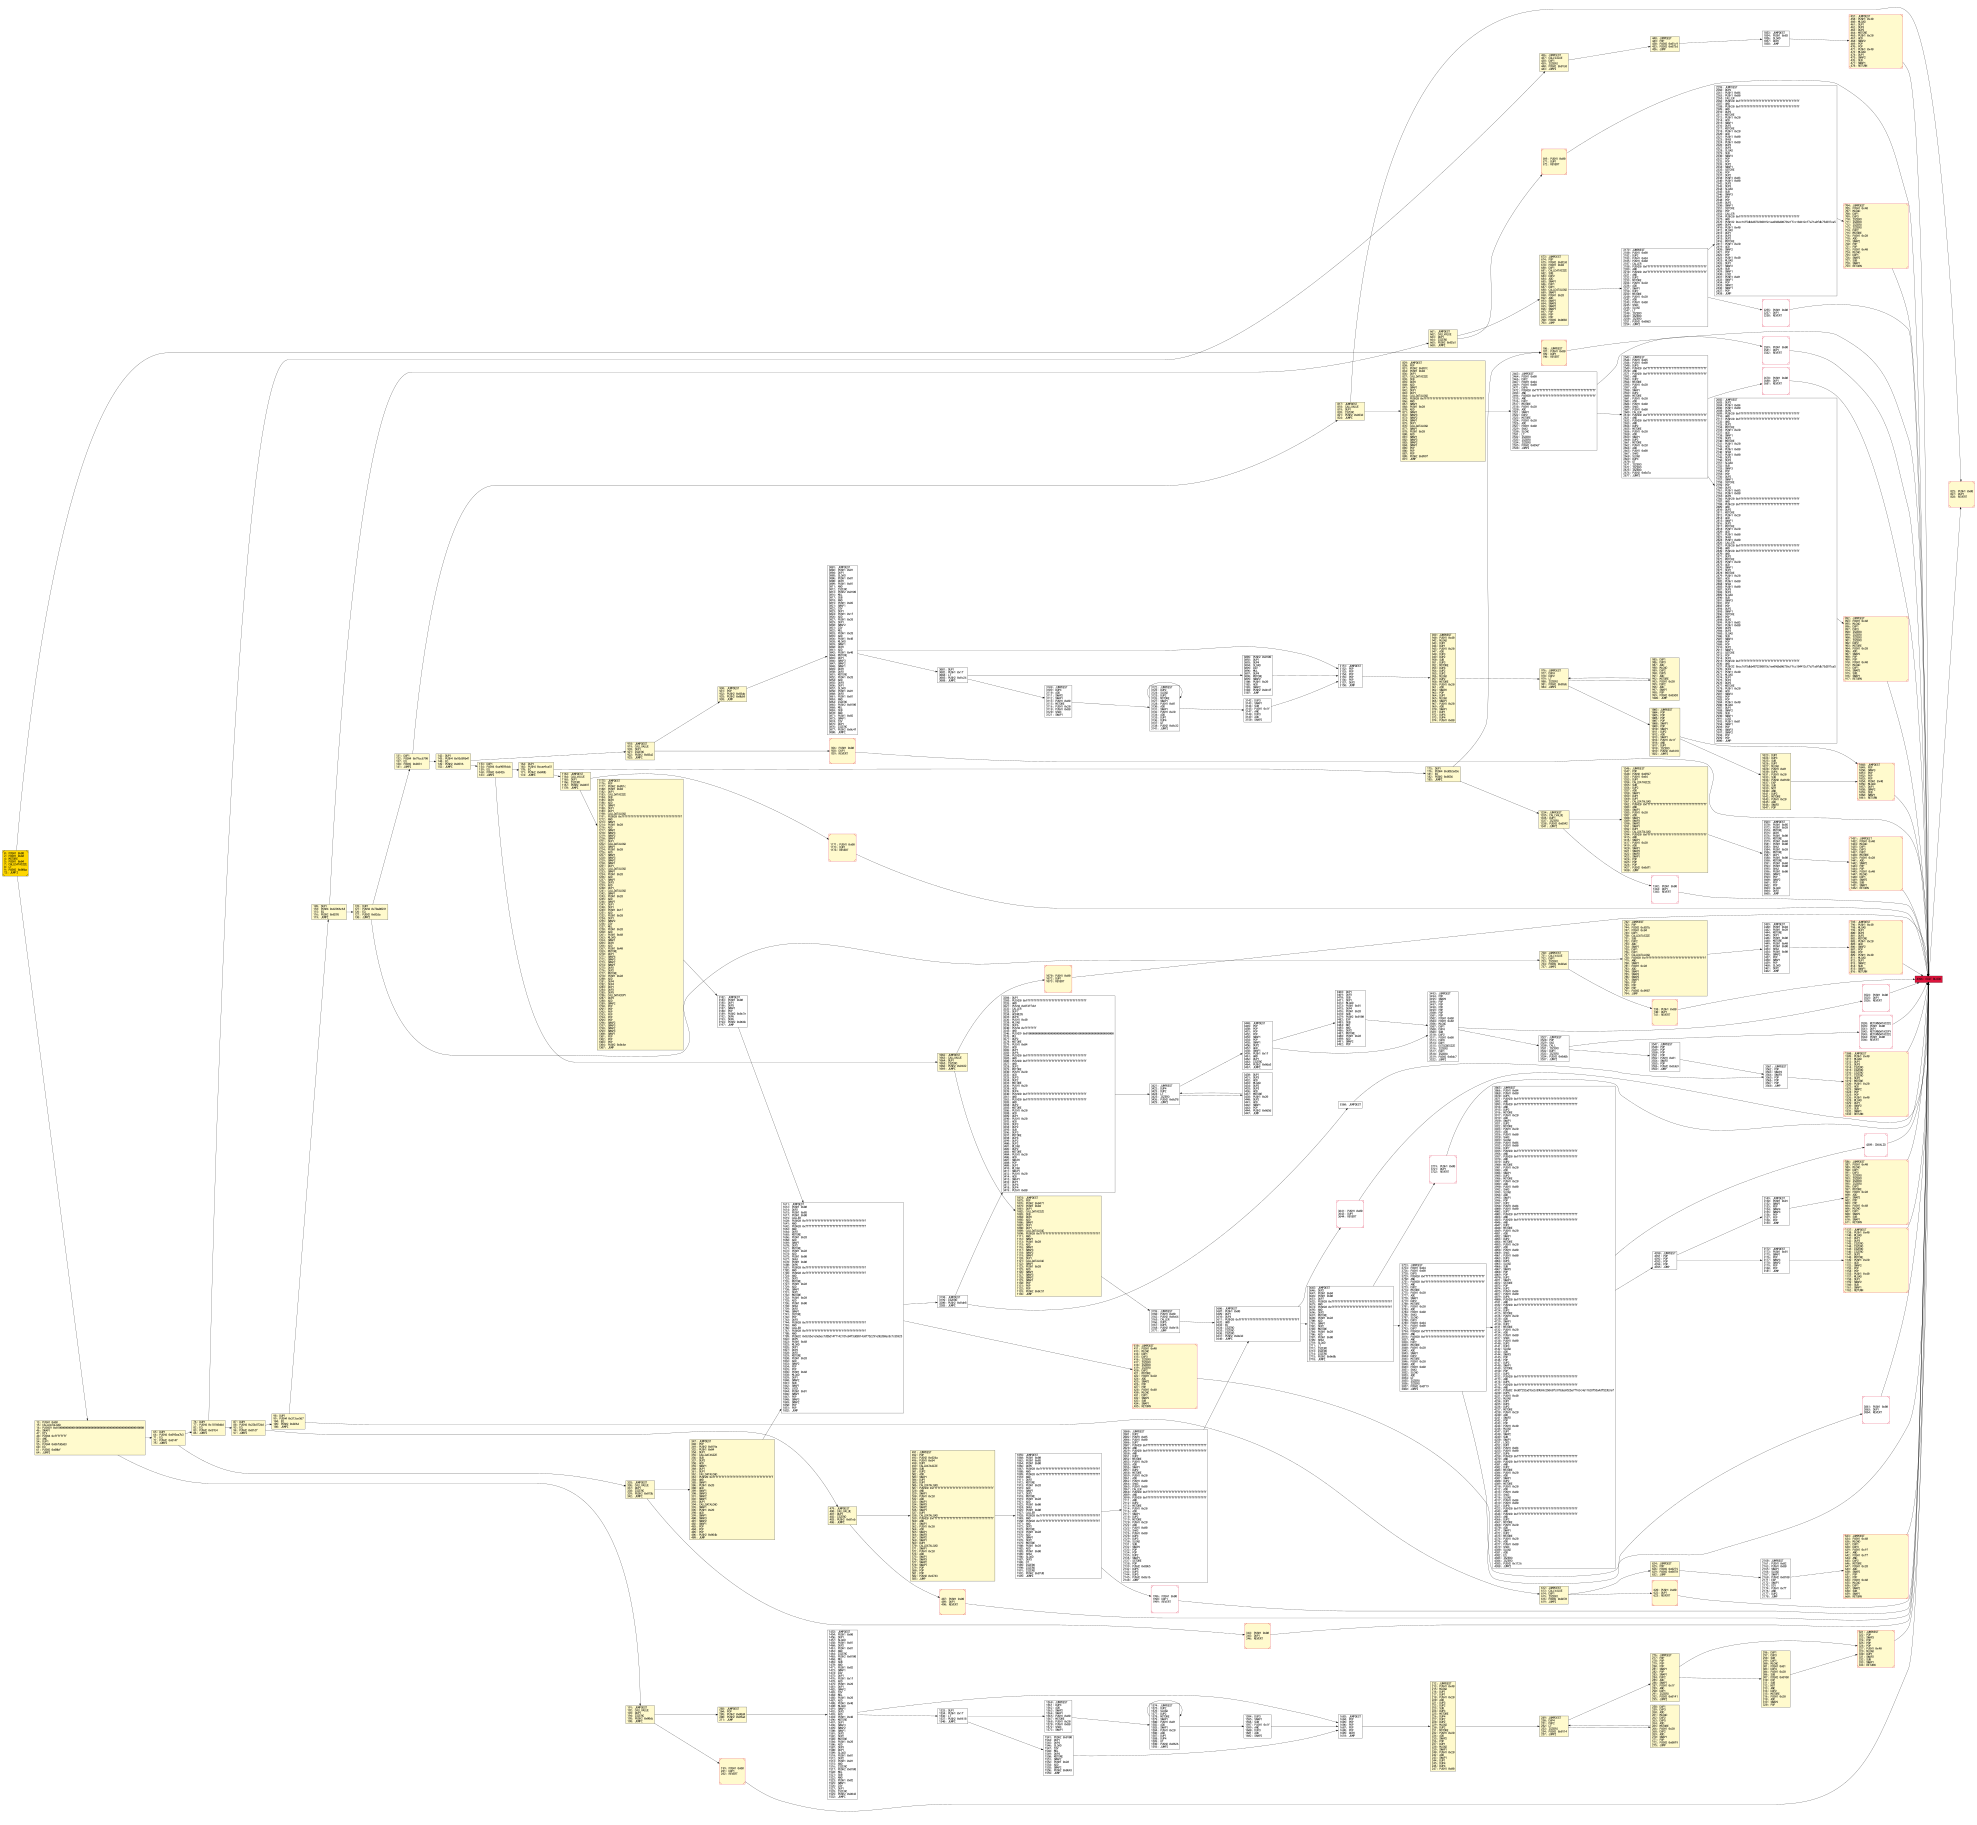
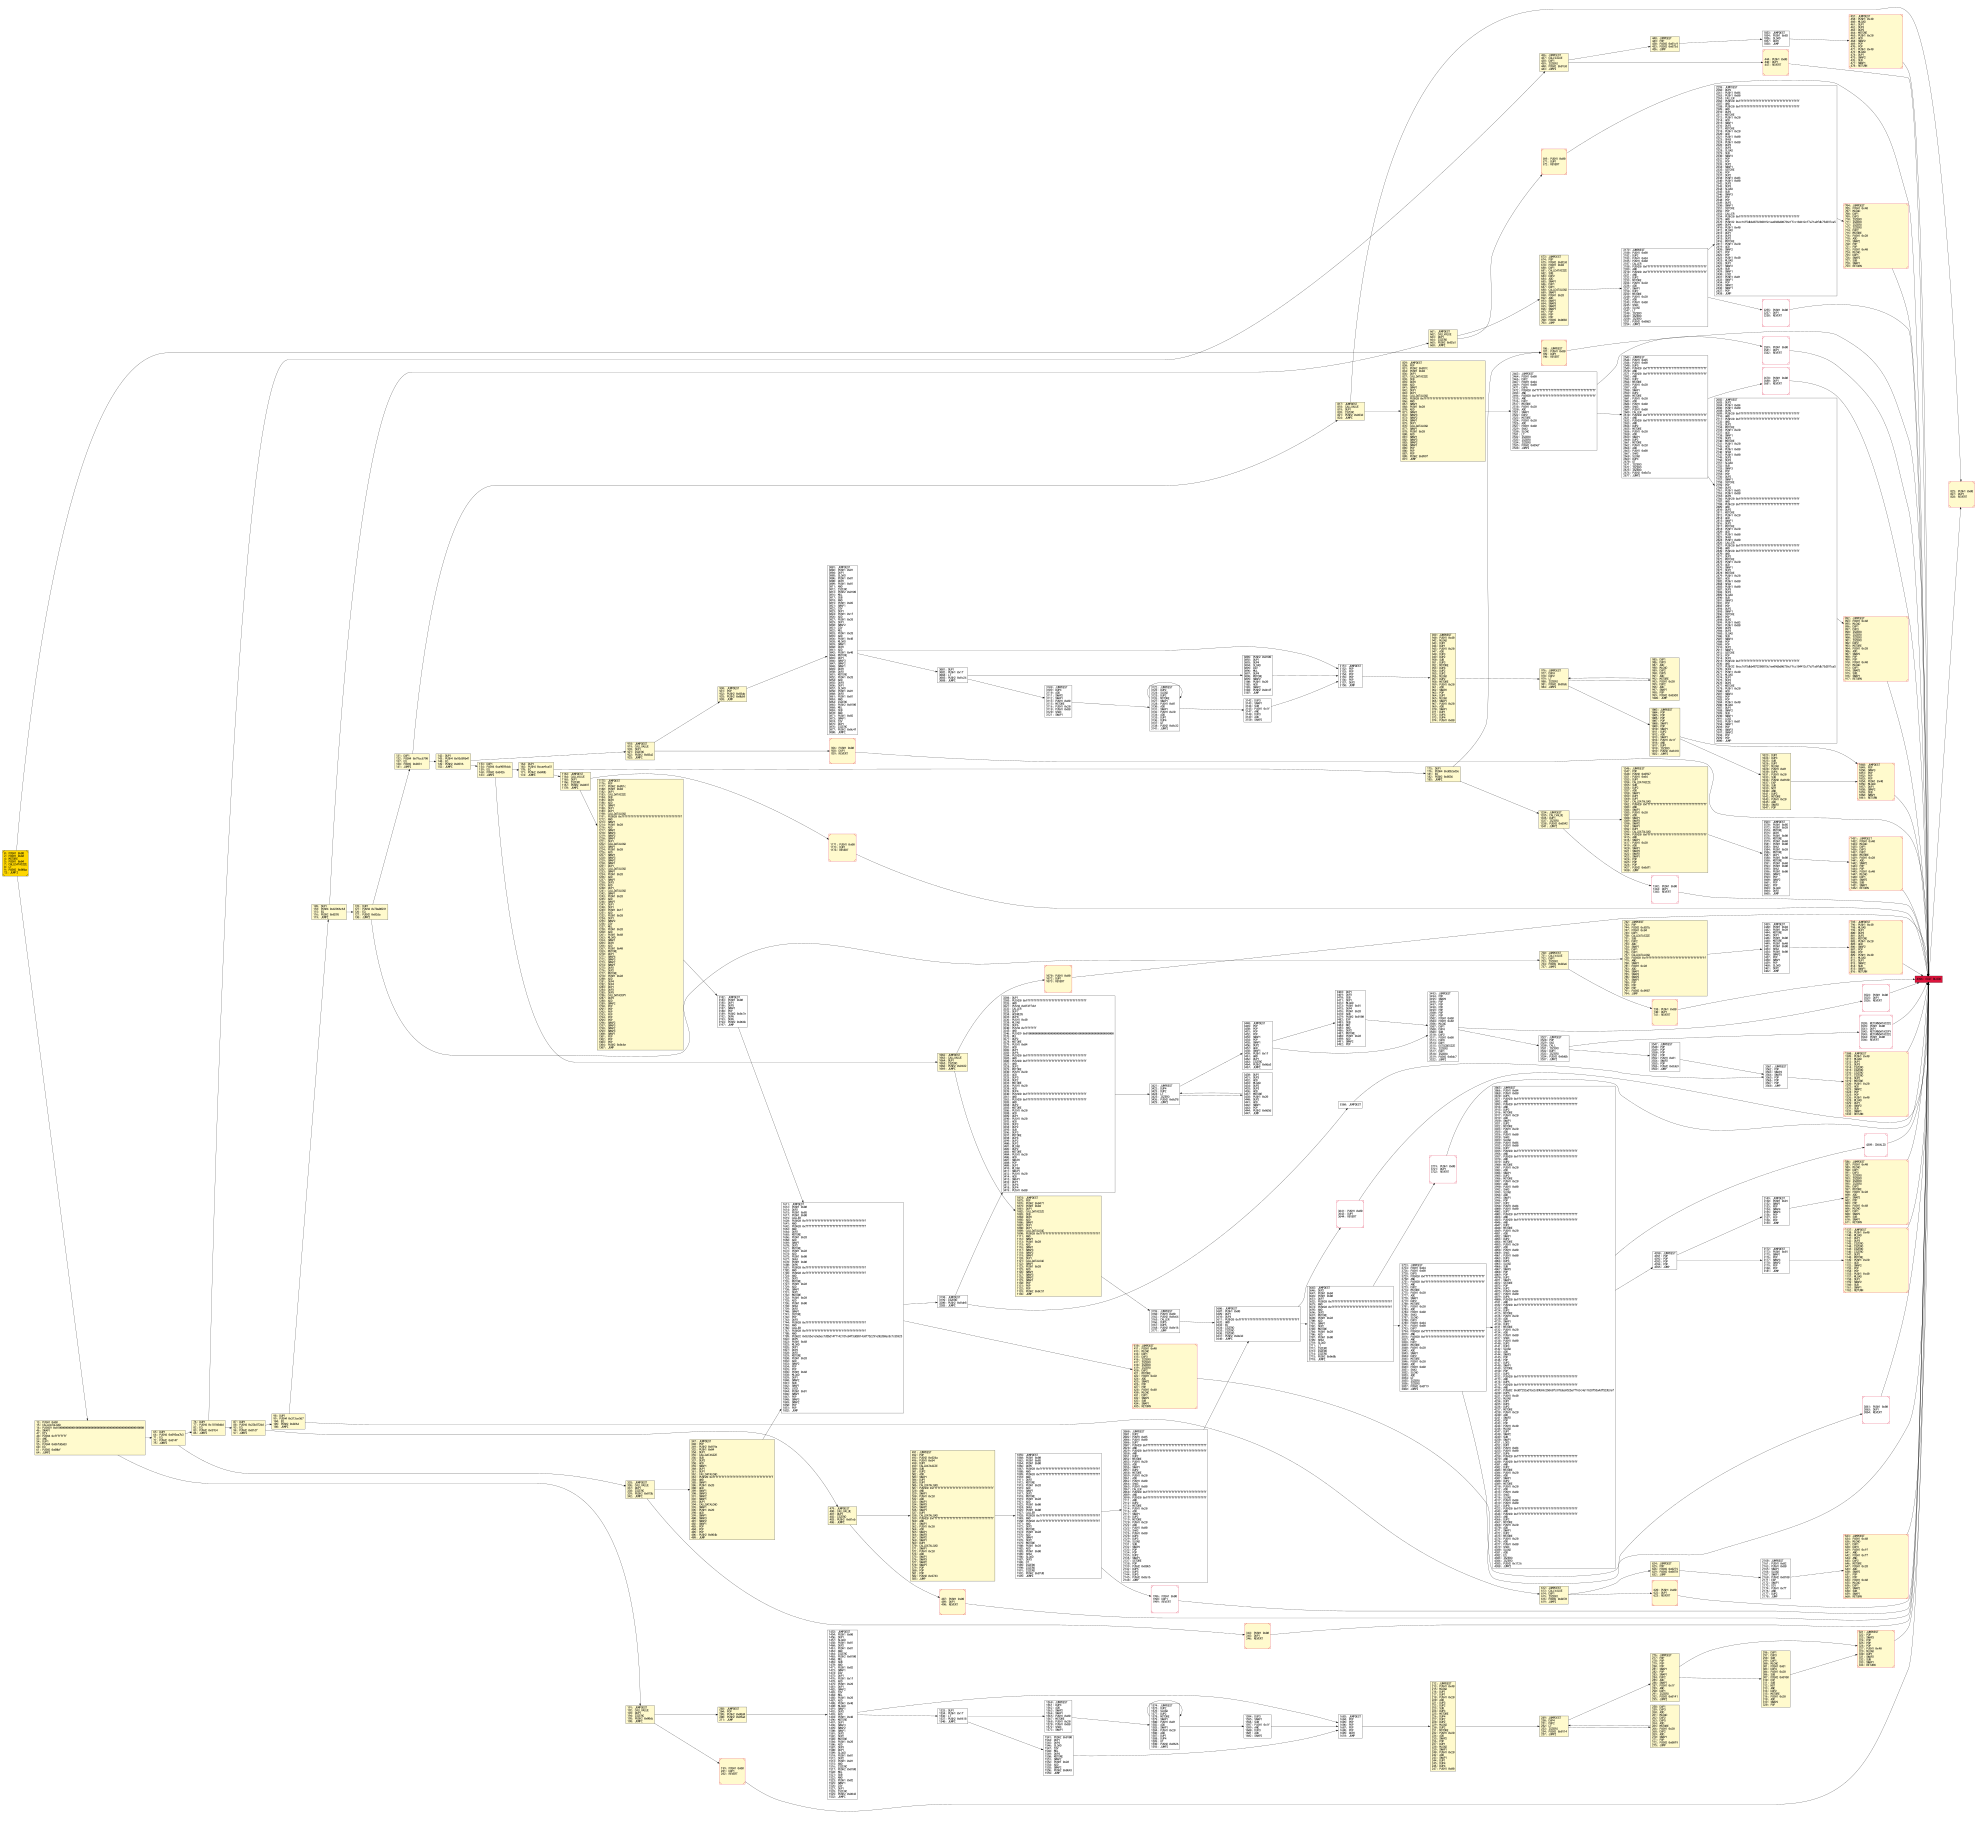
node "444: PUSH1 0x00 446: DUP1 447: REVERT": added
